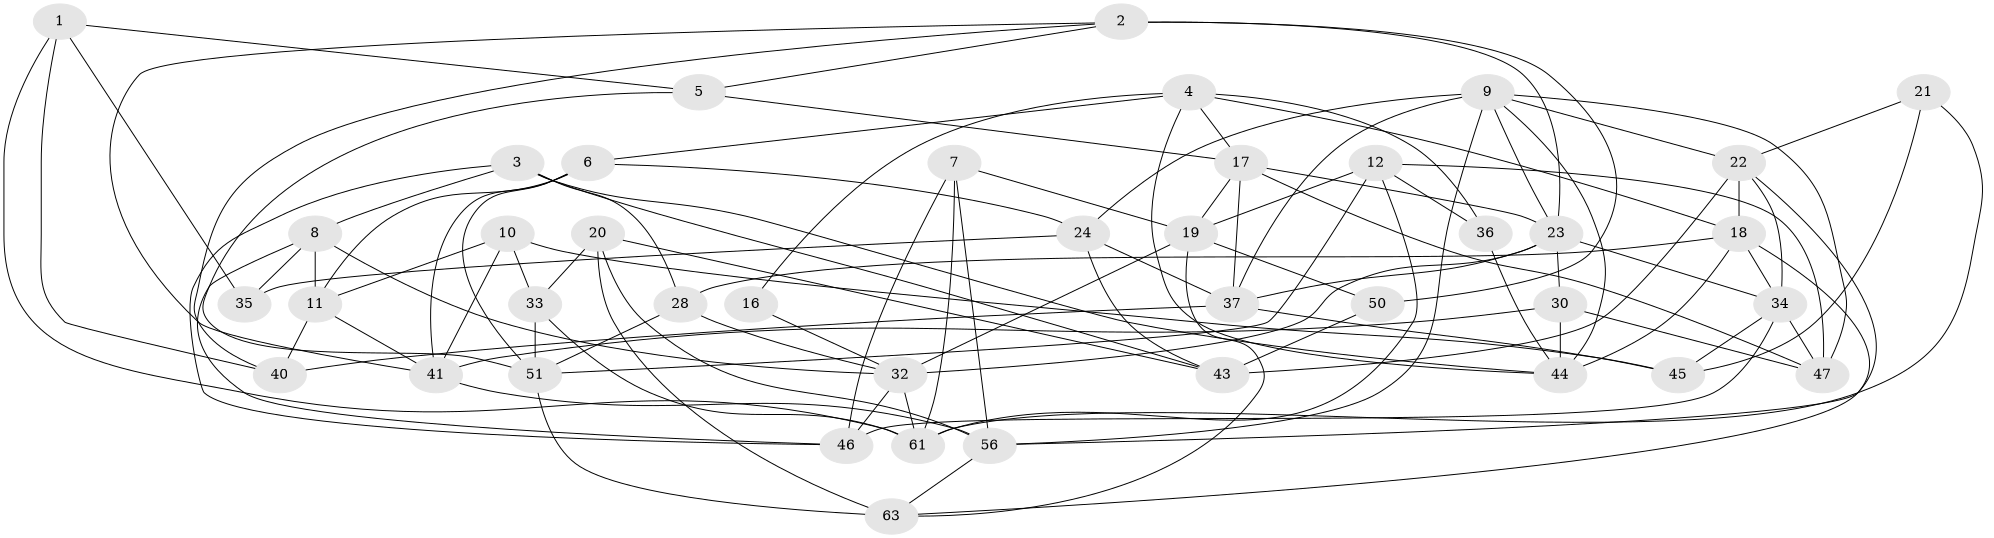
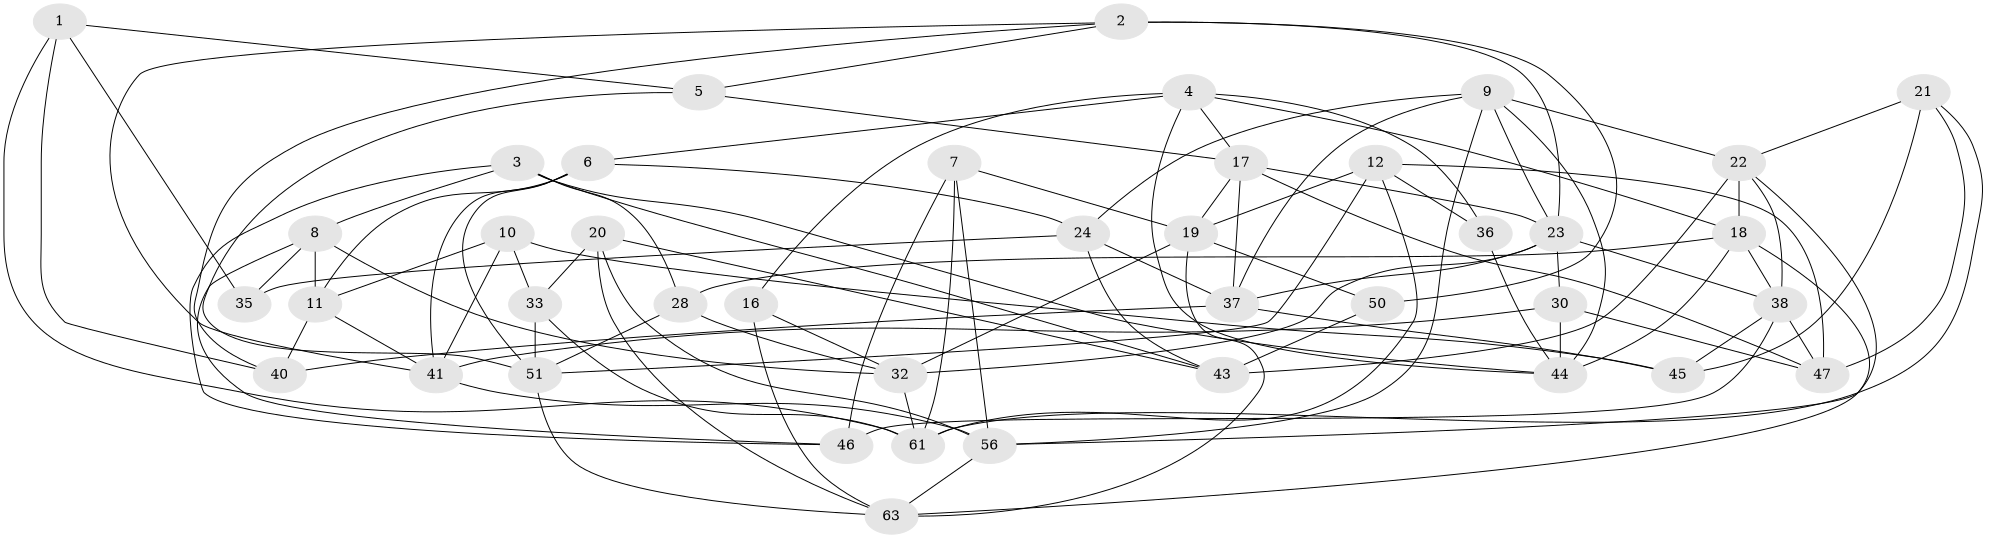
edge "9" -- "47": now "21" -- "47"
node "34": label "34" -> "38"
edge "32" -- "46": removed
edge "16" -- "63": added
